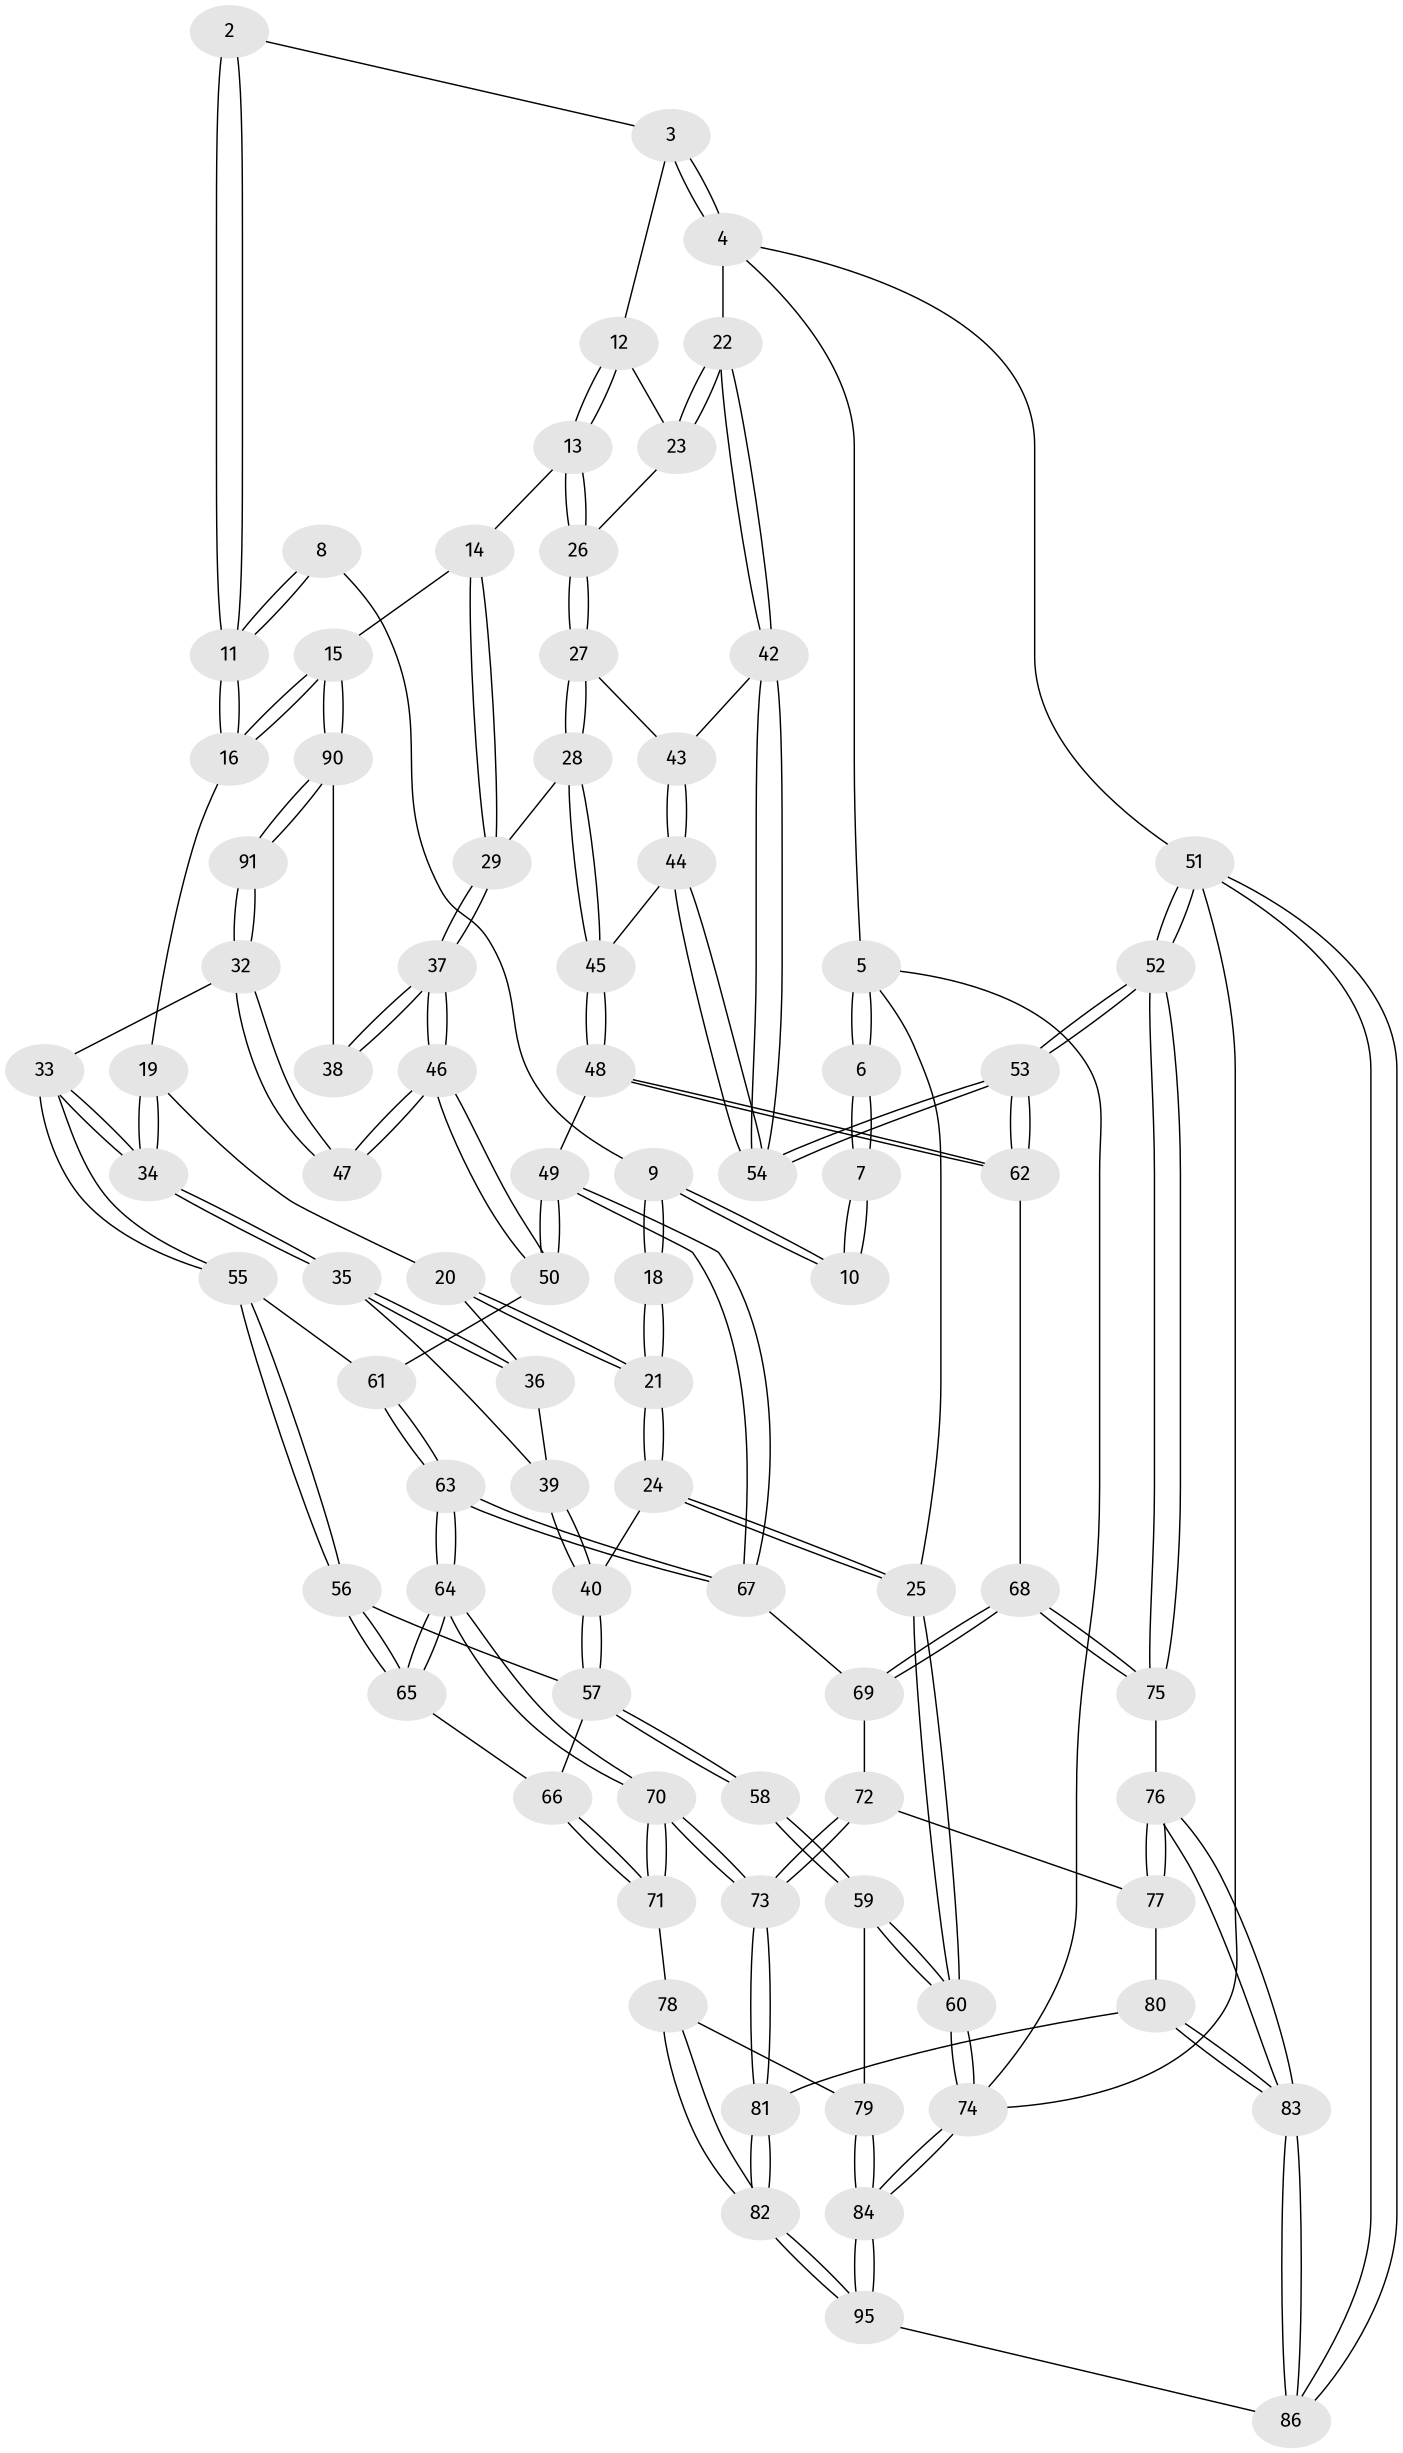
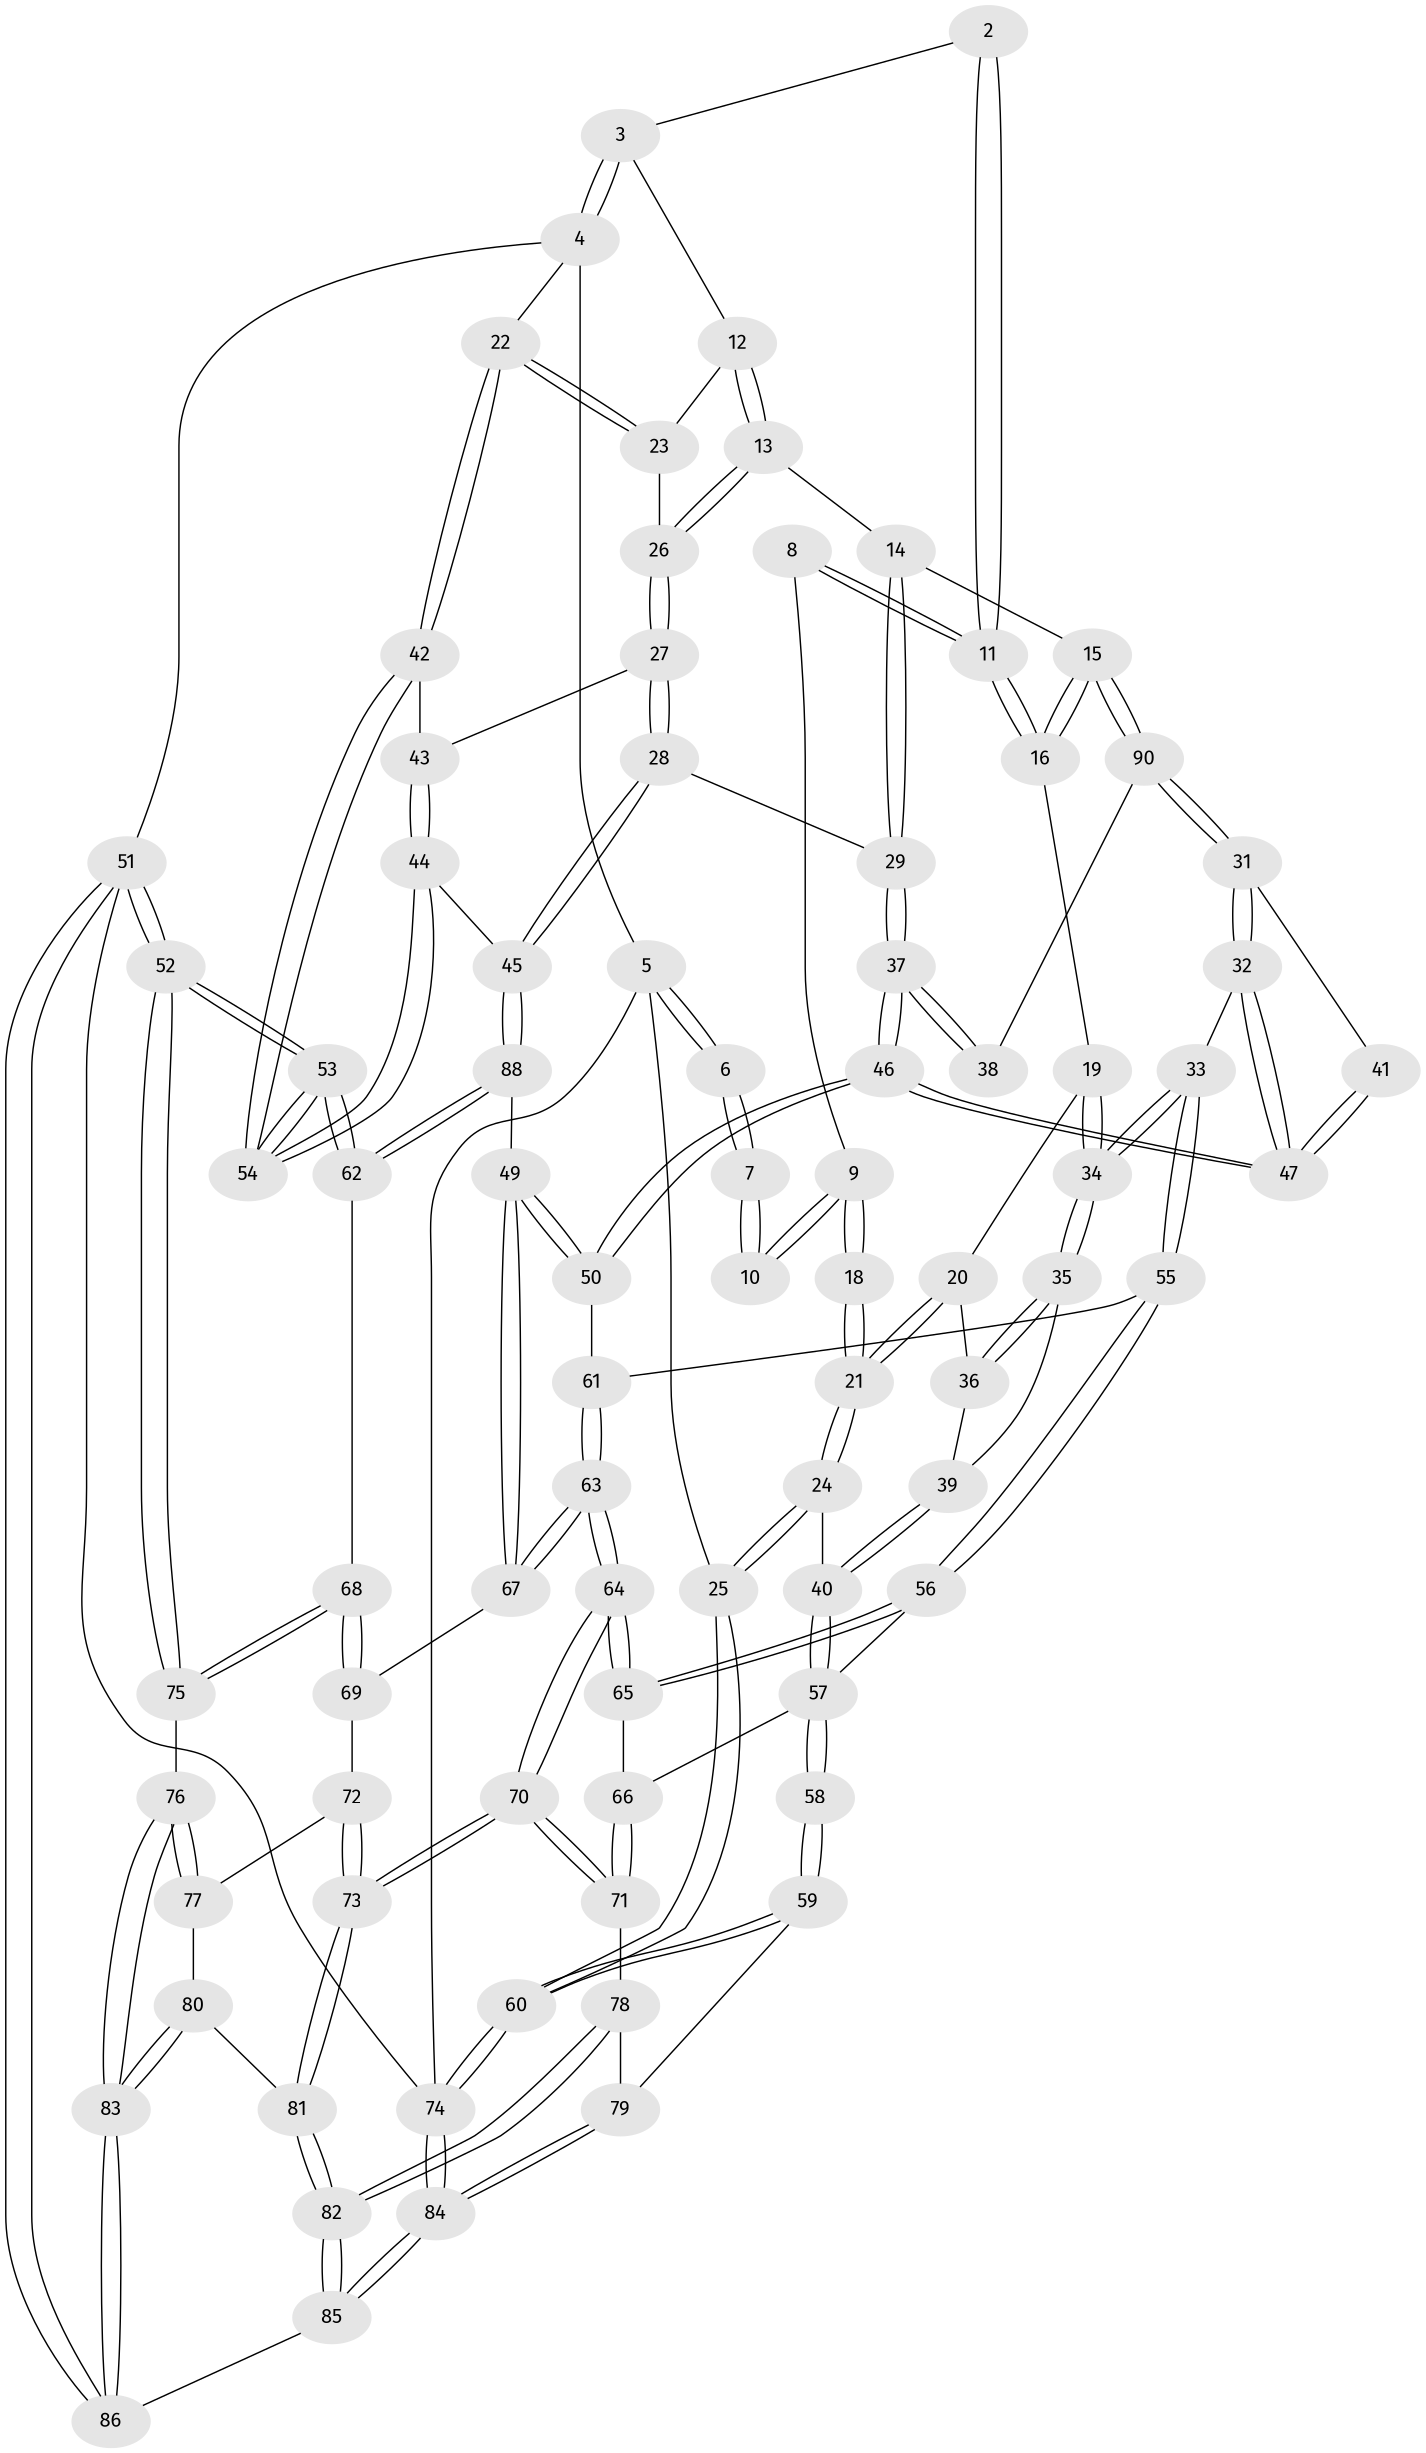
node "91": label "91" -> "31"
node "48": label "48" -> "88"
node "41": added
node "95": label "95" -> "85"
